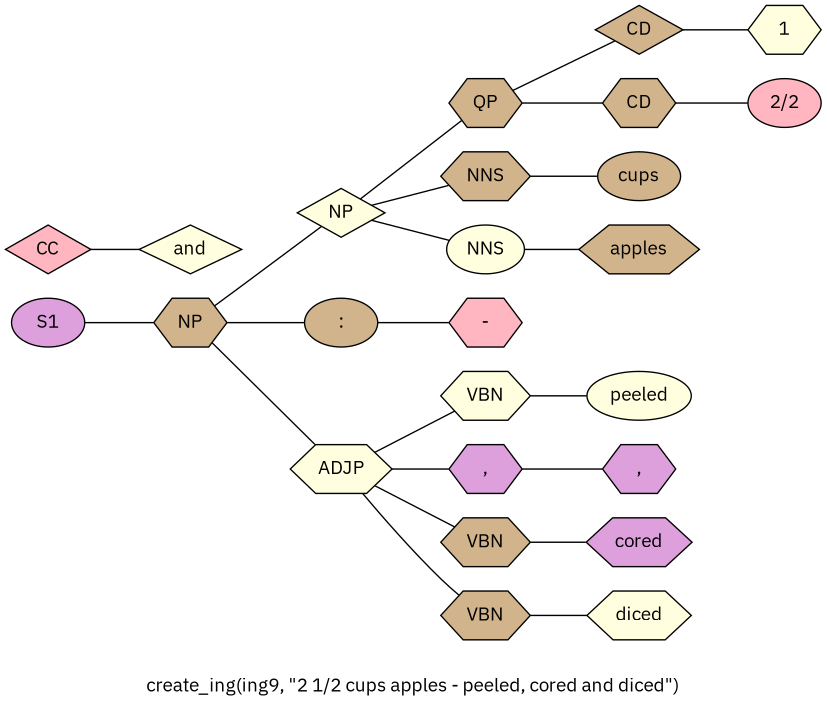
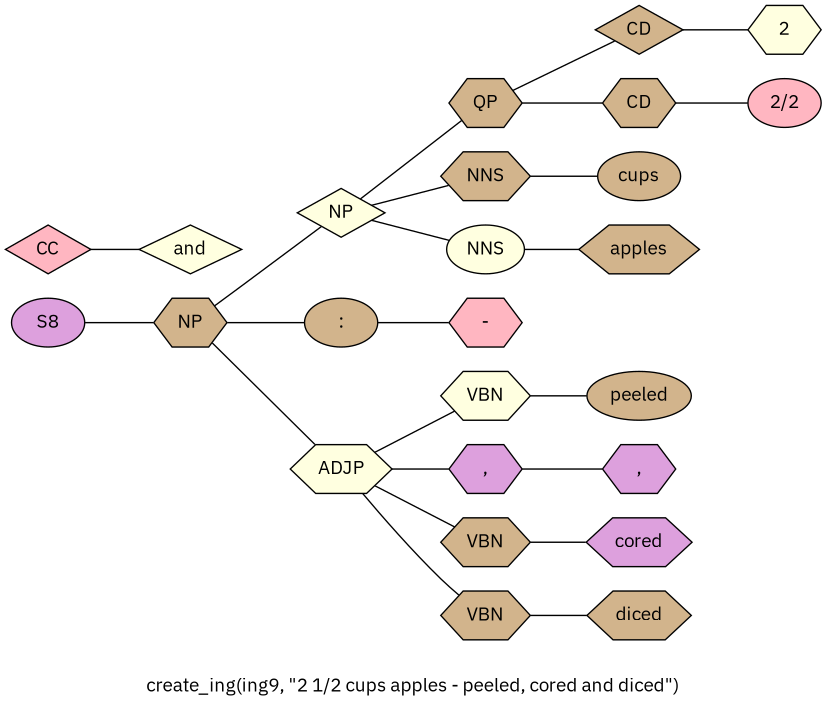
node "1": label "1" -> "2"
node "S1": label "S1" -> "S8"
node "peeled": fillcolor lightyellow -> tan
node "diced": fillcolor lightyellow -> tan
